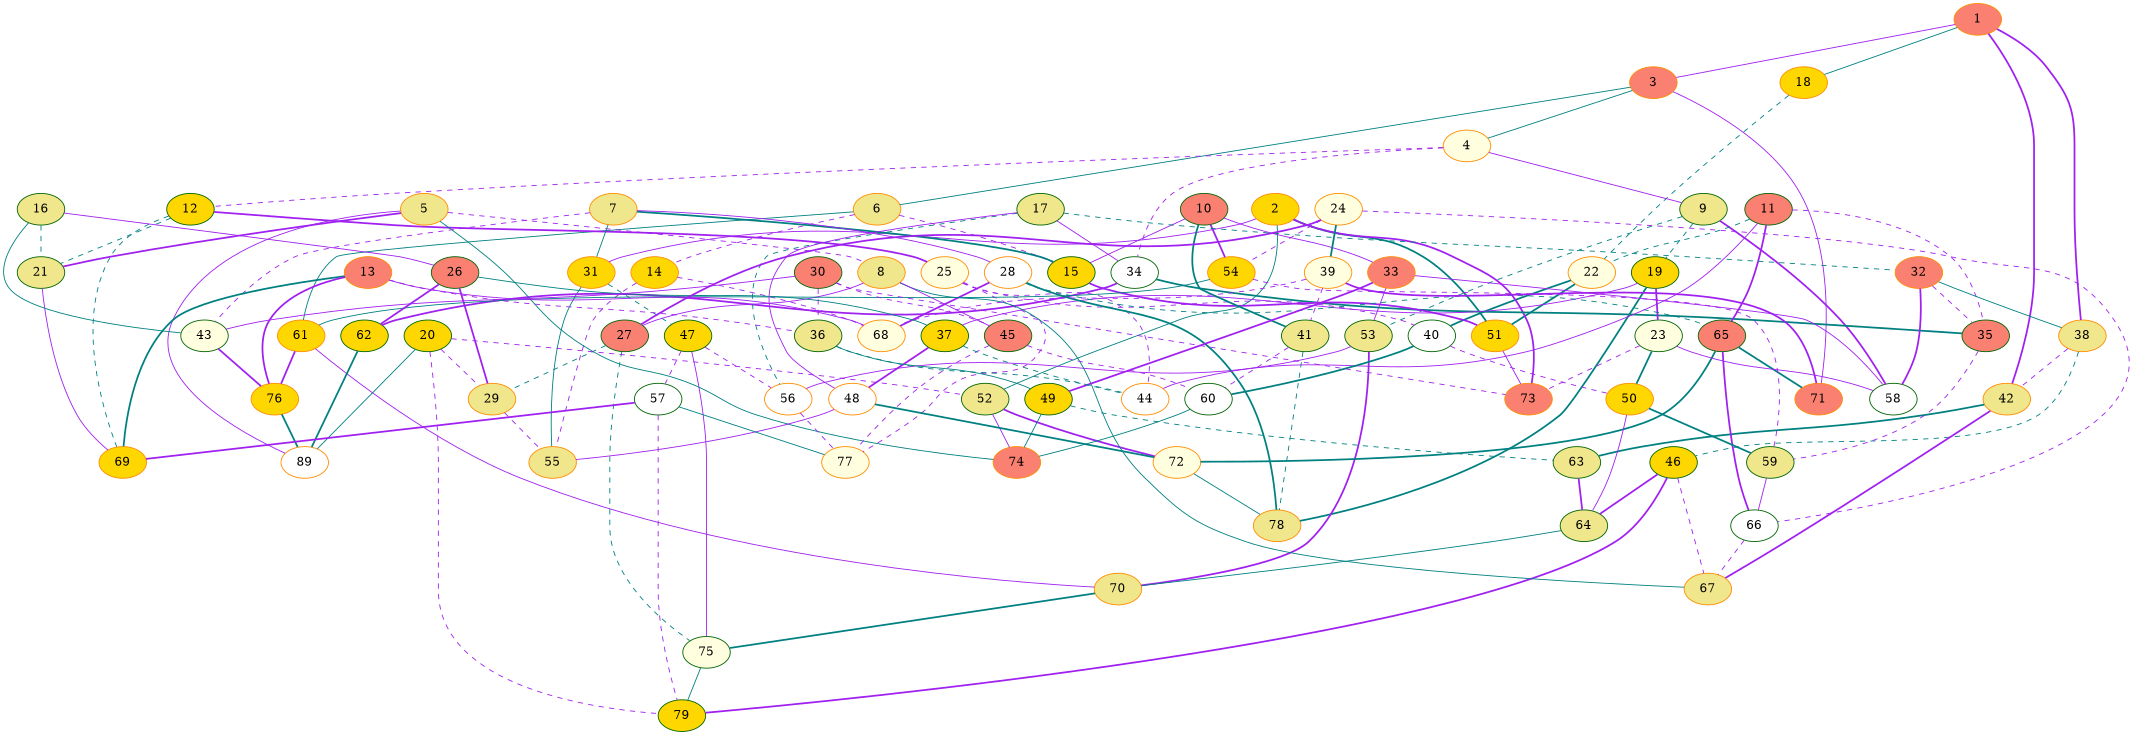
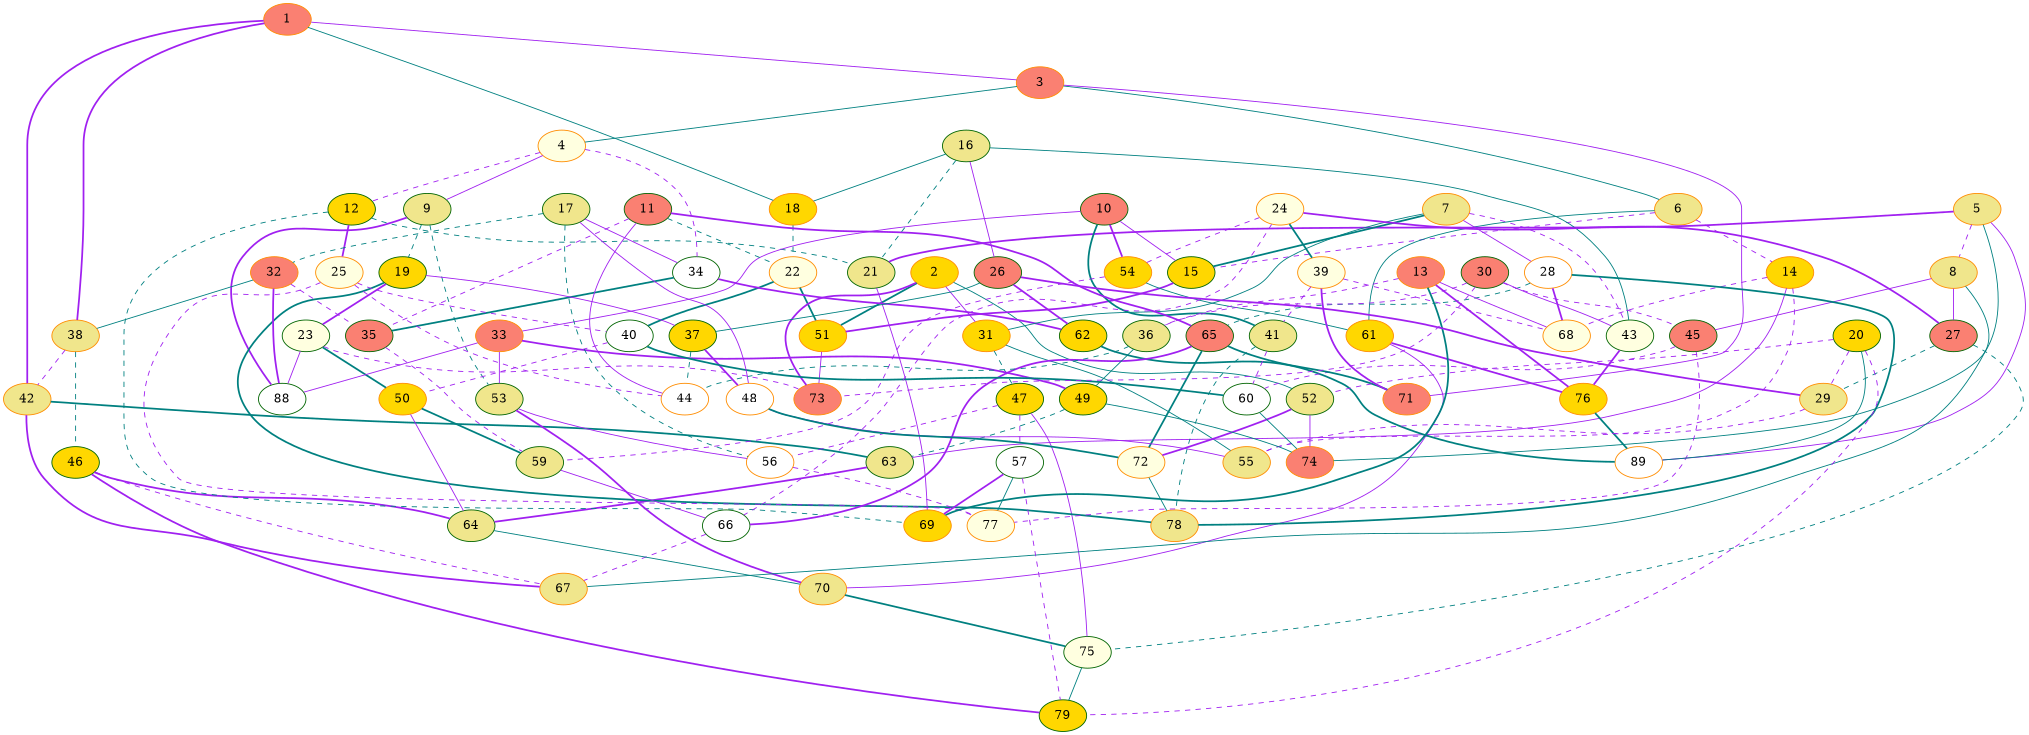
edge "16" -- "18": added
node "58": label "58" -> "88"
edge "14" -- "63": added
